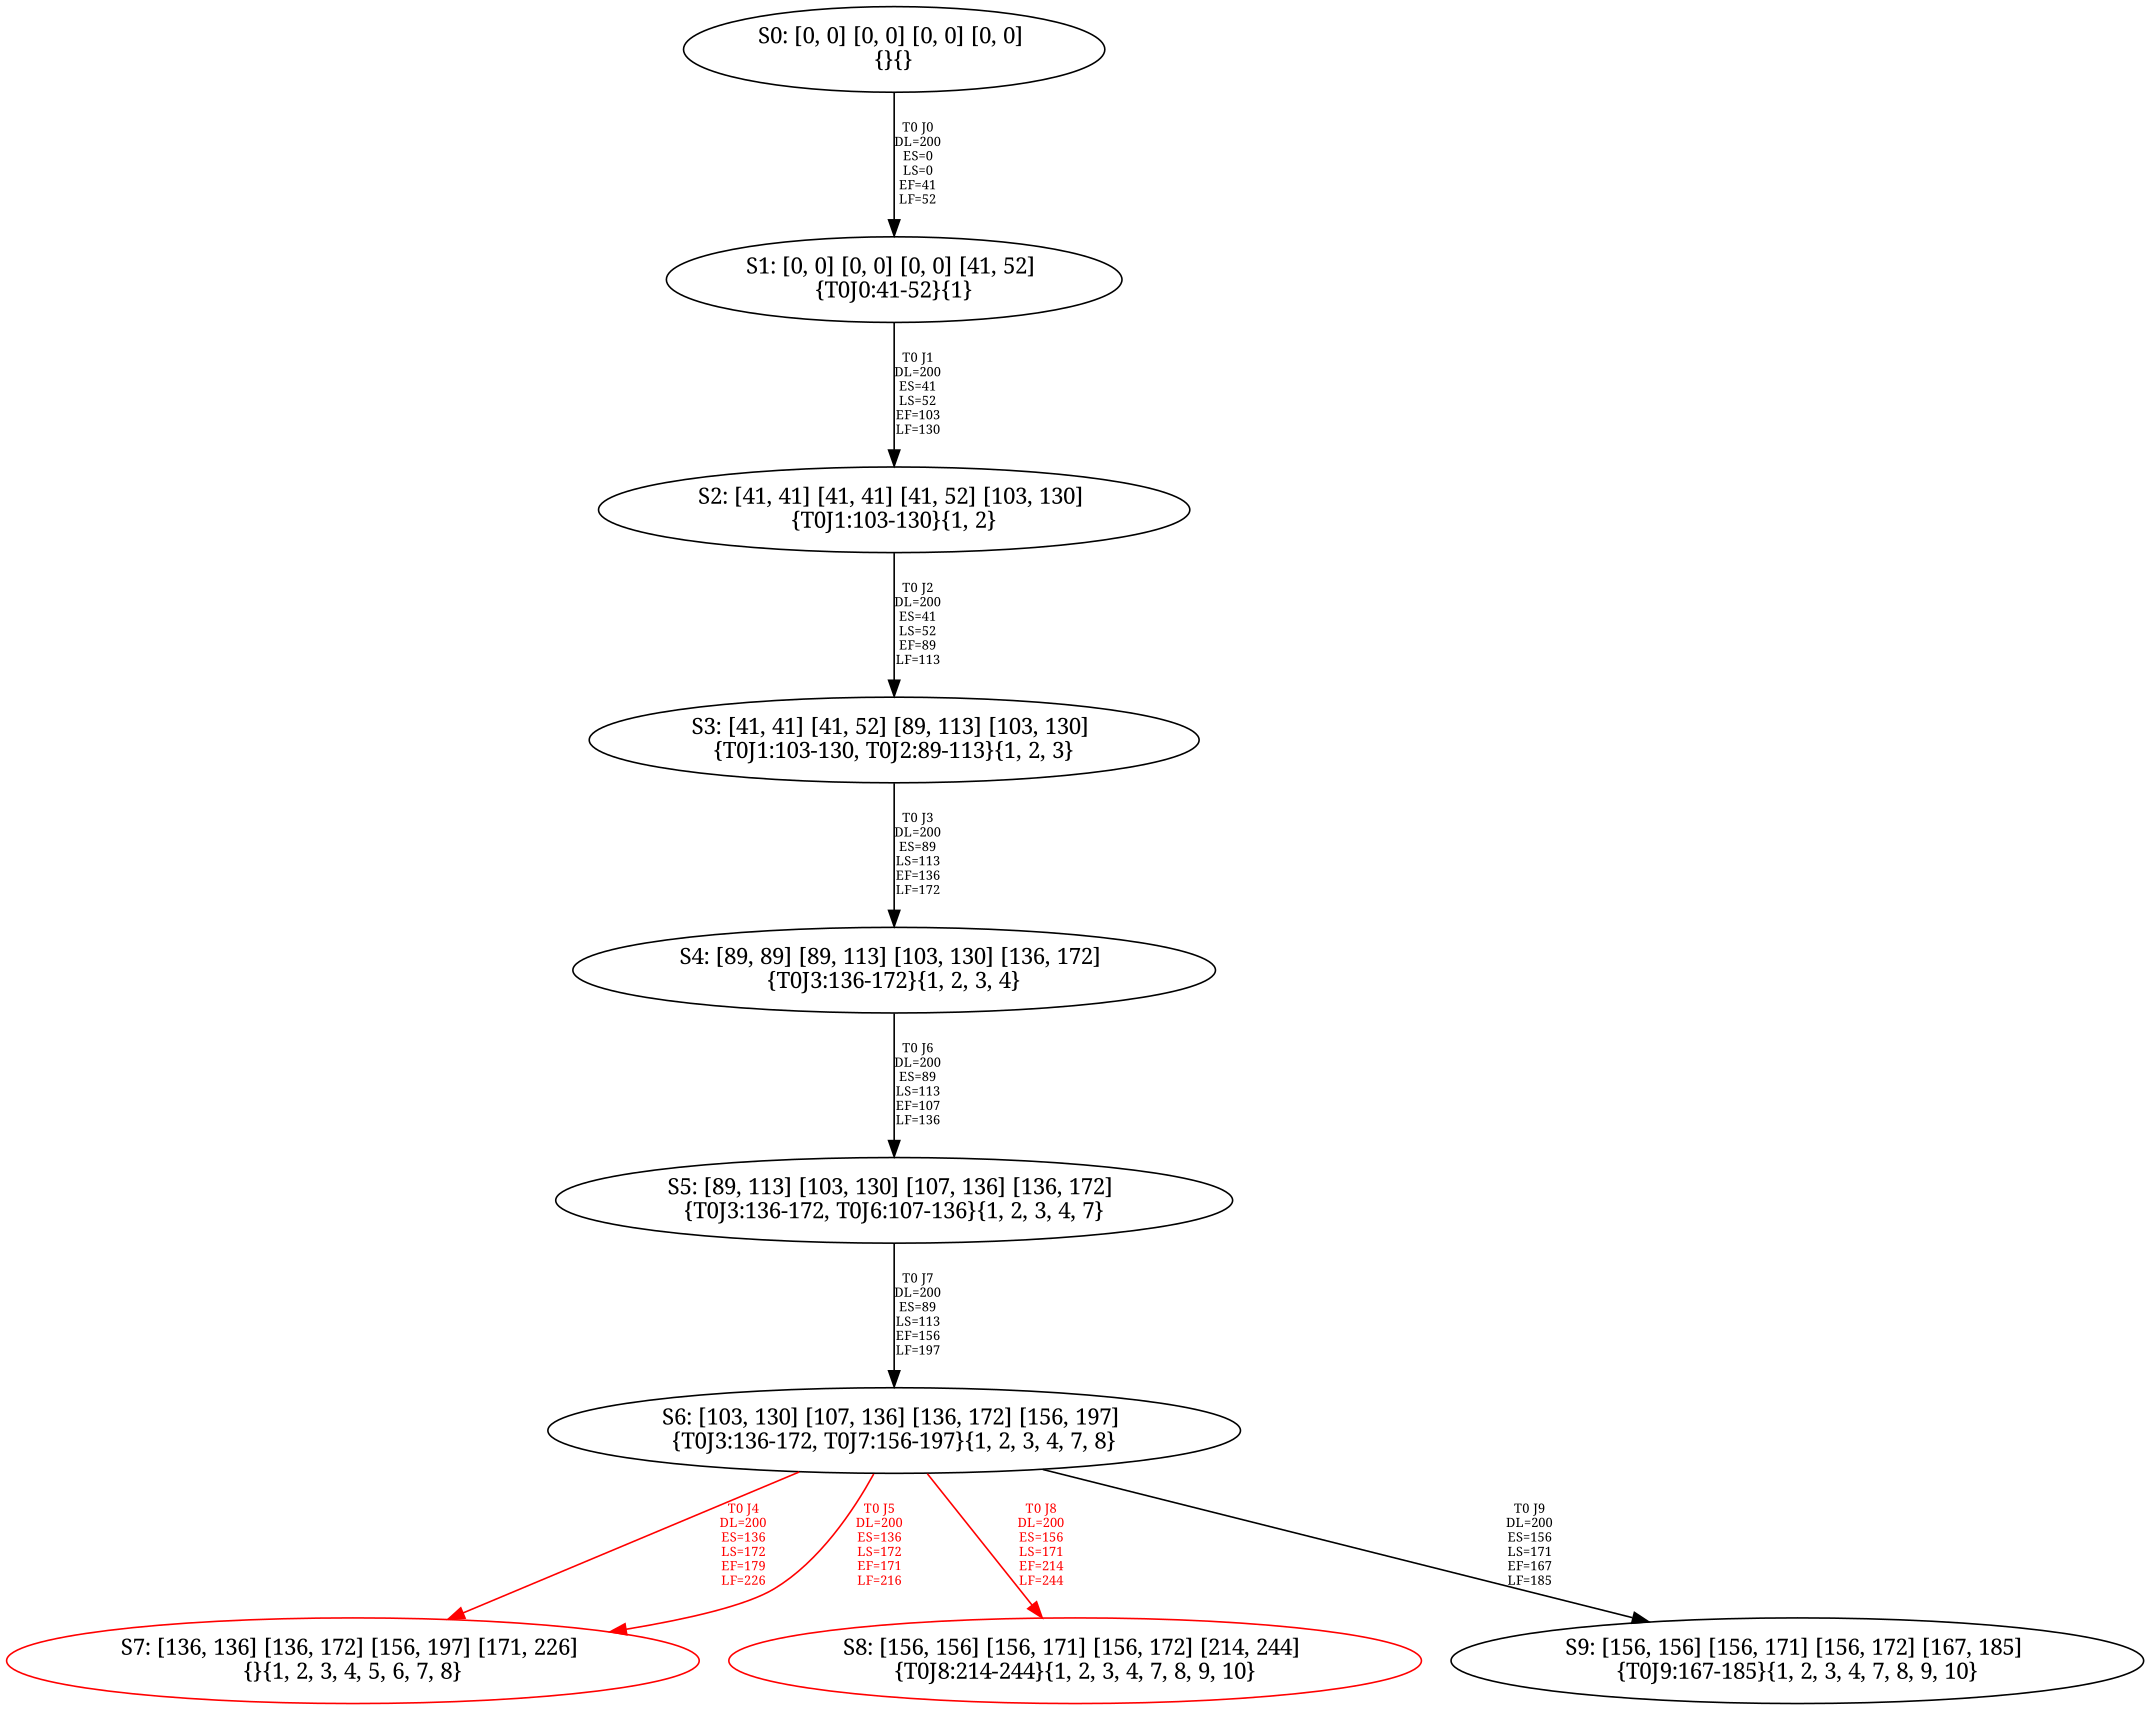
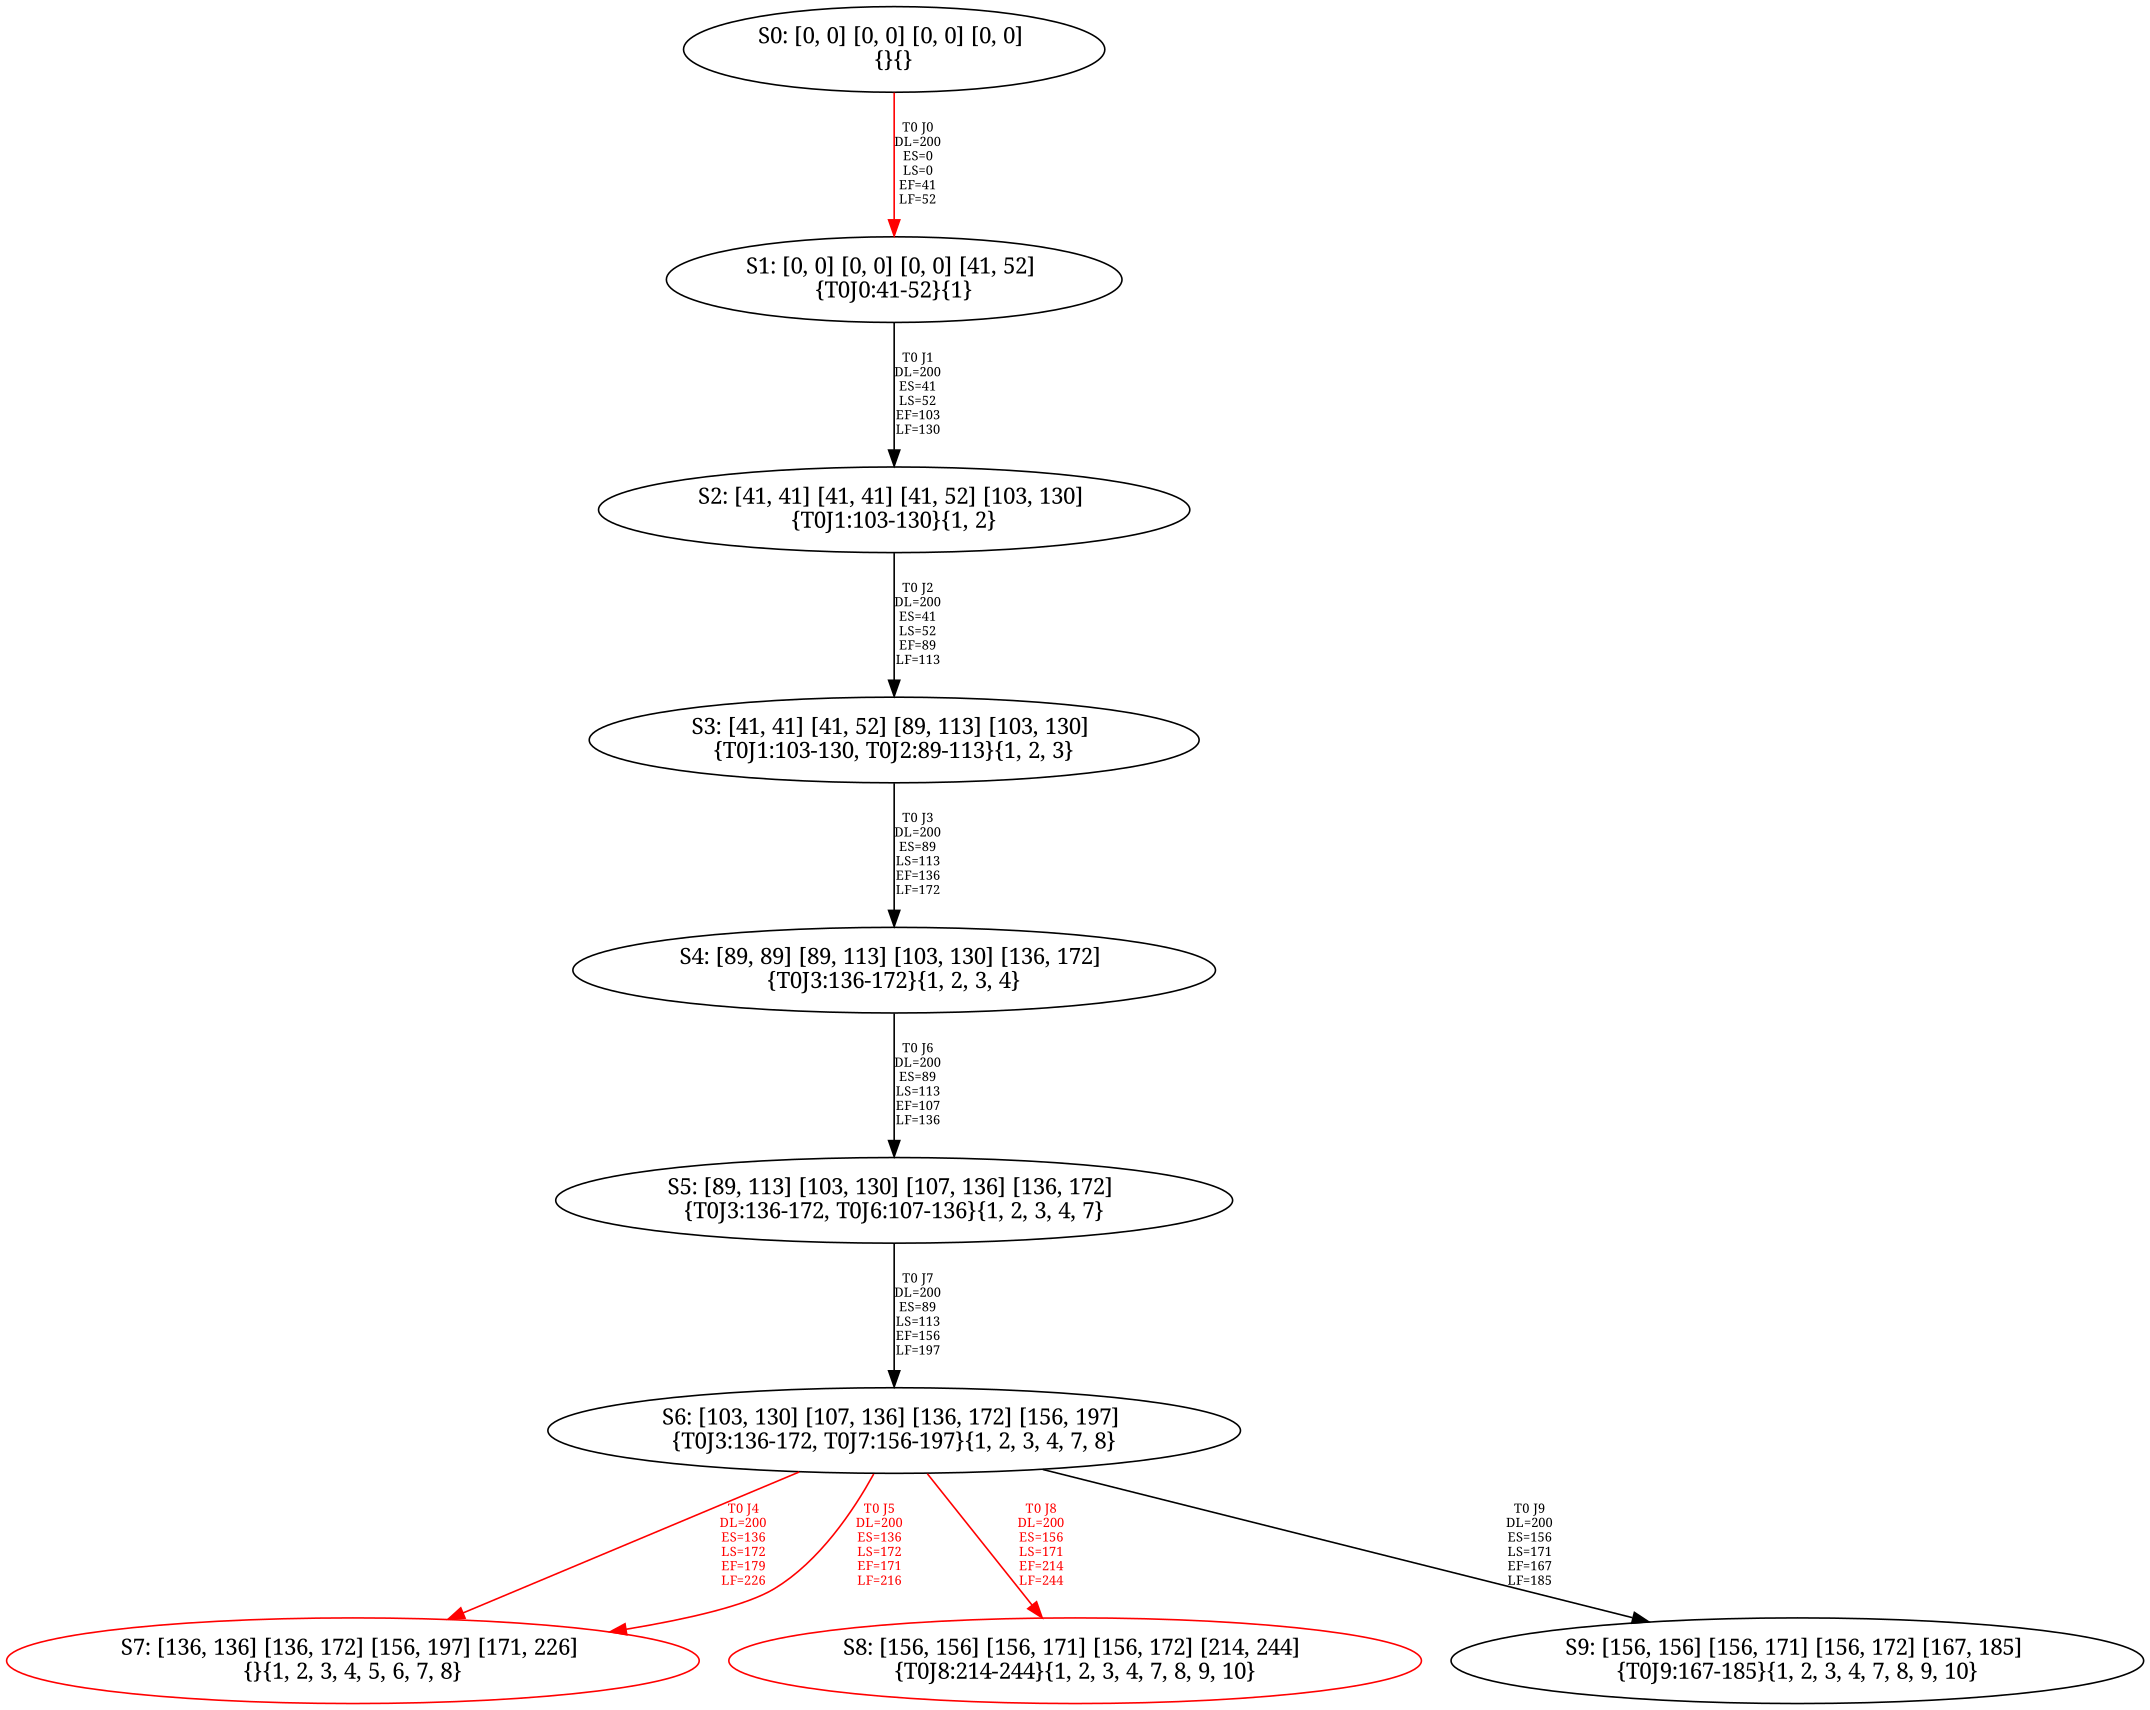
edge "S0: [0, 0] [0, 0] [0, 0] [0, 0] {}{}" -> "S1: [0, 0] [0, 0] [0, 0] [41, 52] {T0J0:41-52}{1}": color black -> Red
